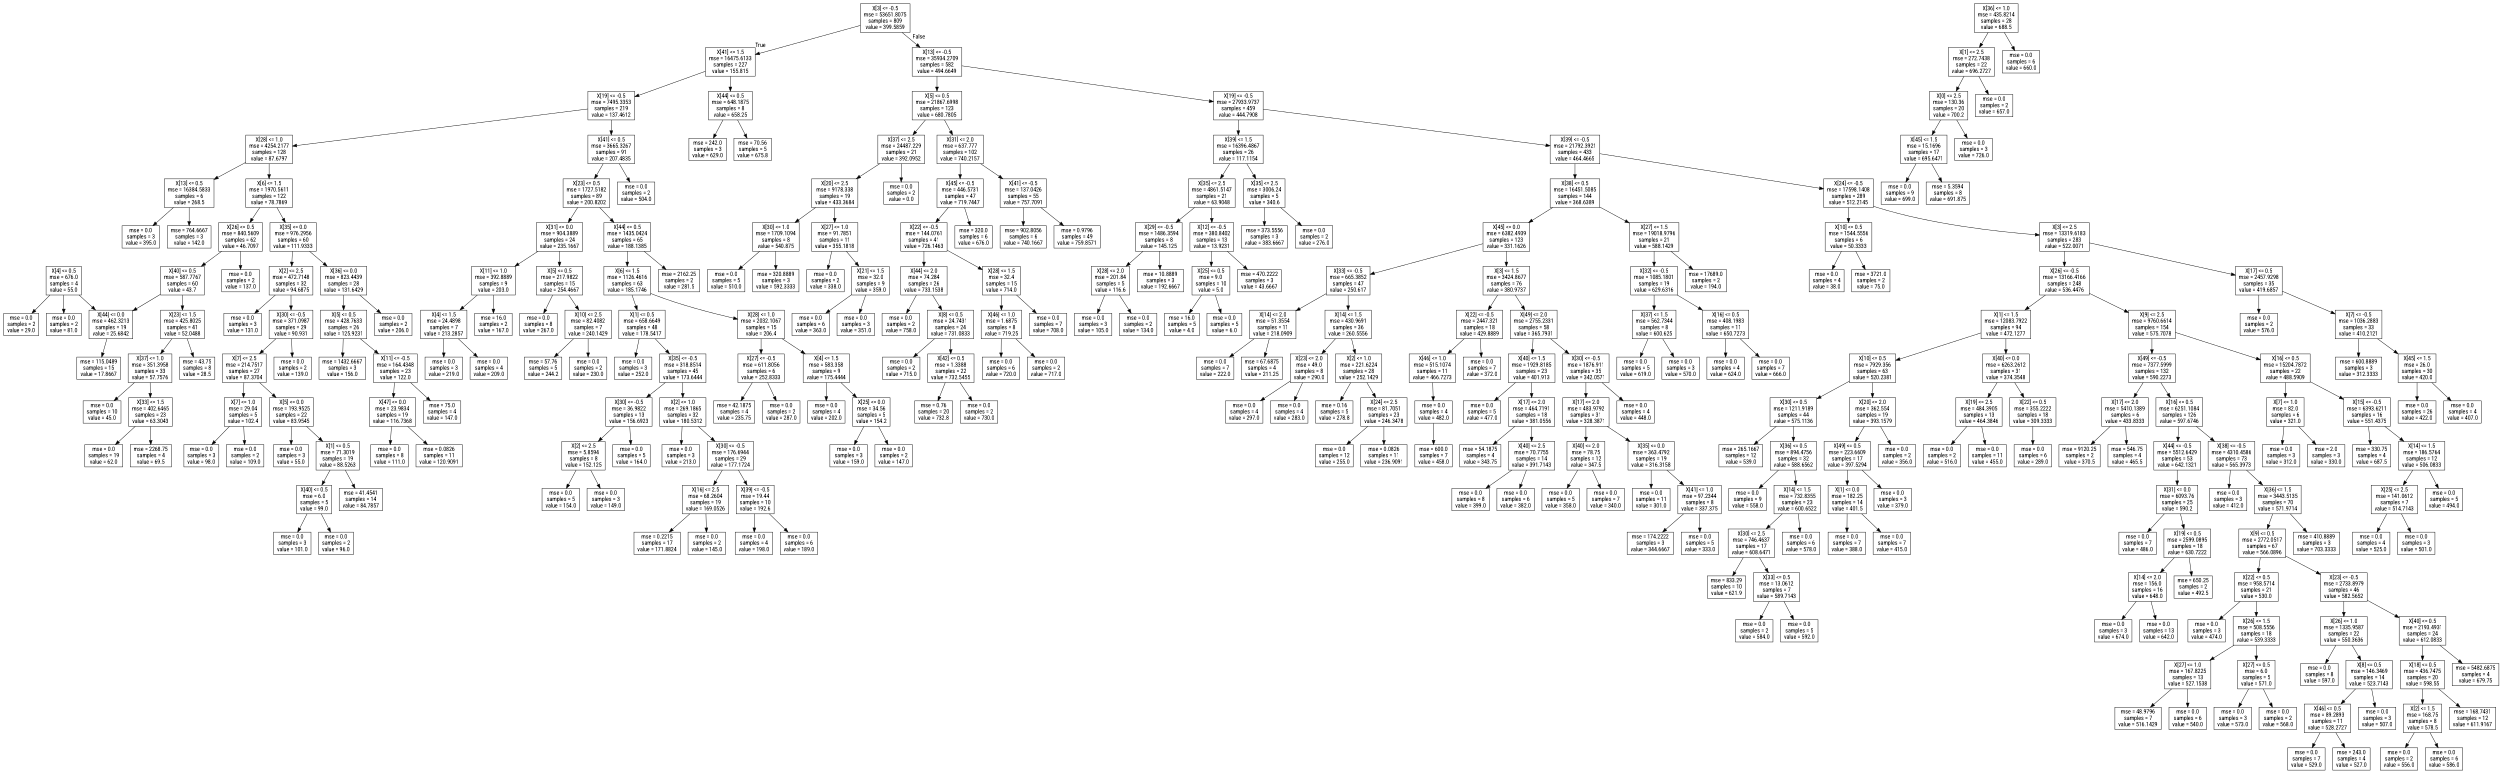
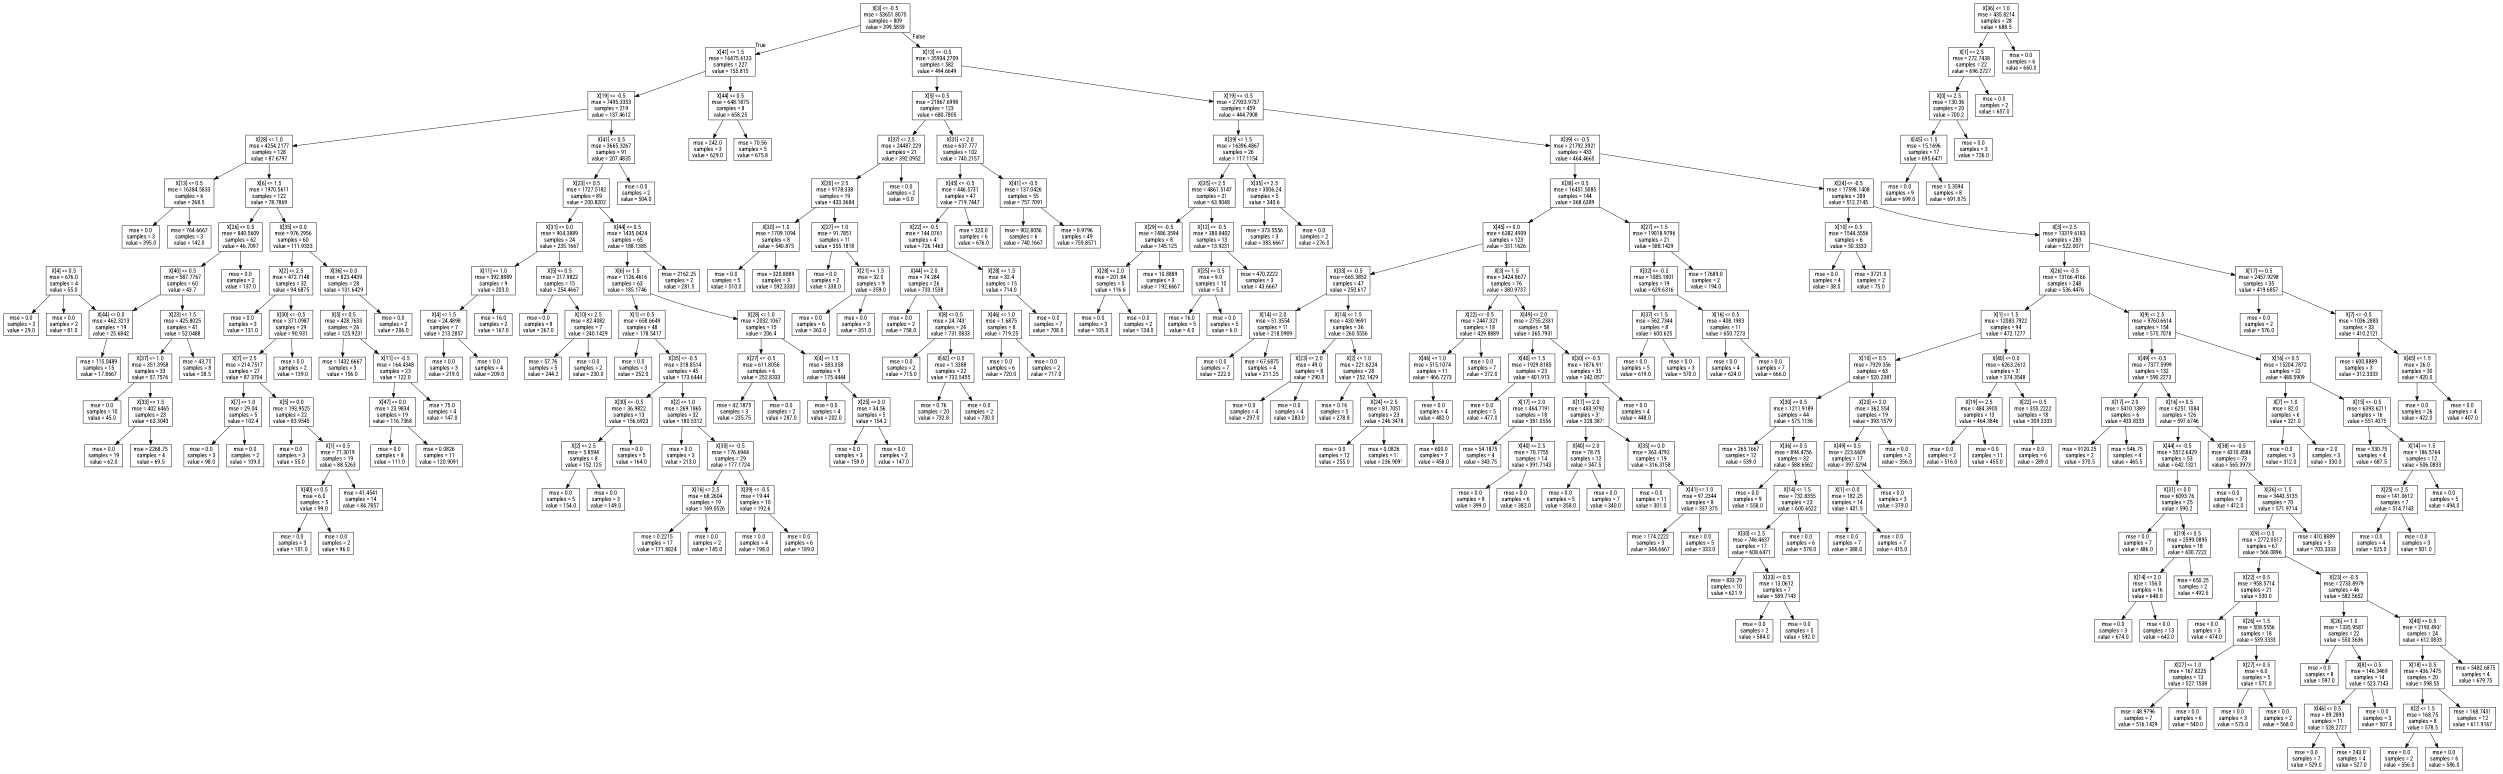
node "mse = 42.1875 samples = 4 value = 235.75": label "mse = 42.1875 samples = 4 value = 235.75" -> "mse = 42.1875 samples = 3 value = 235.75"
